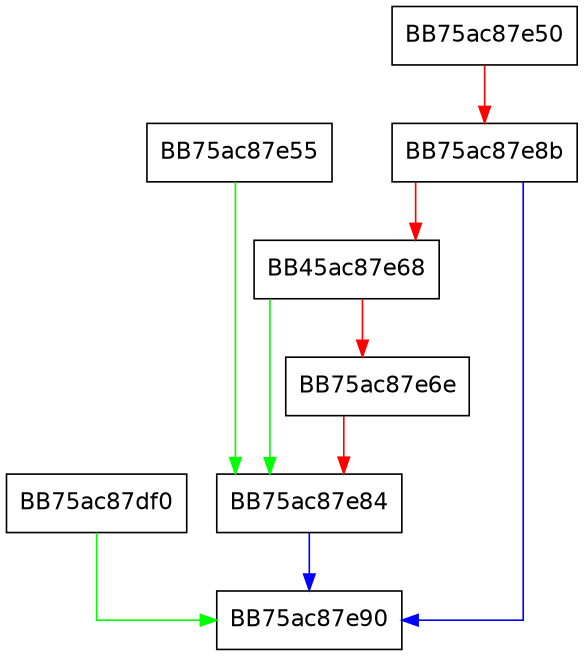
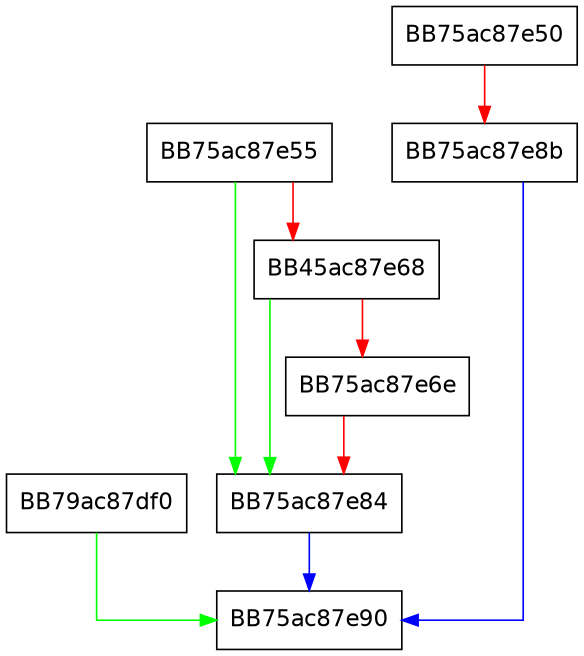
edge "BB75ac87e8b" -> "BB45ac87e68": now "BB75ac87e55" -> "BB45ac87e68"
node "BB75ac87df0": label "BB75ac87df0" -> "BB79ac87df0"
